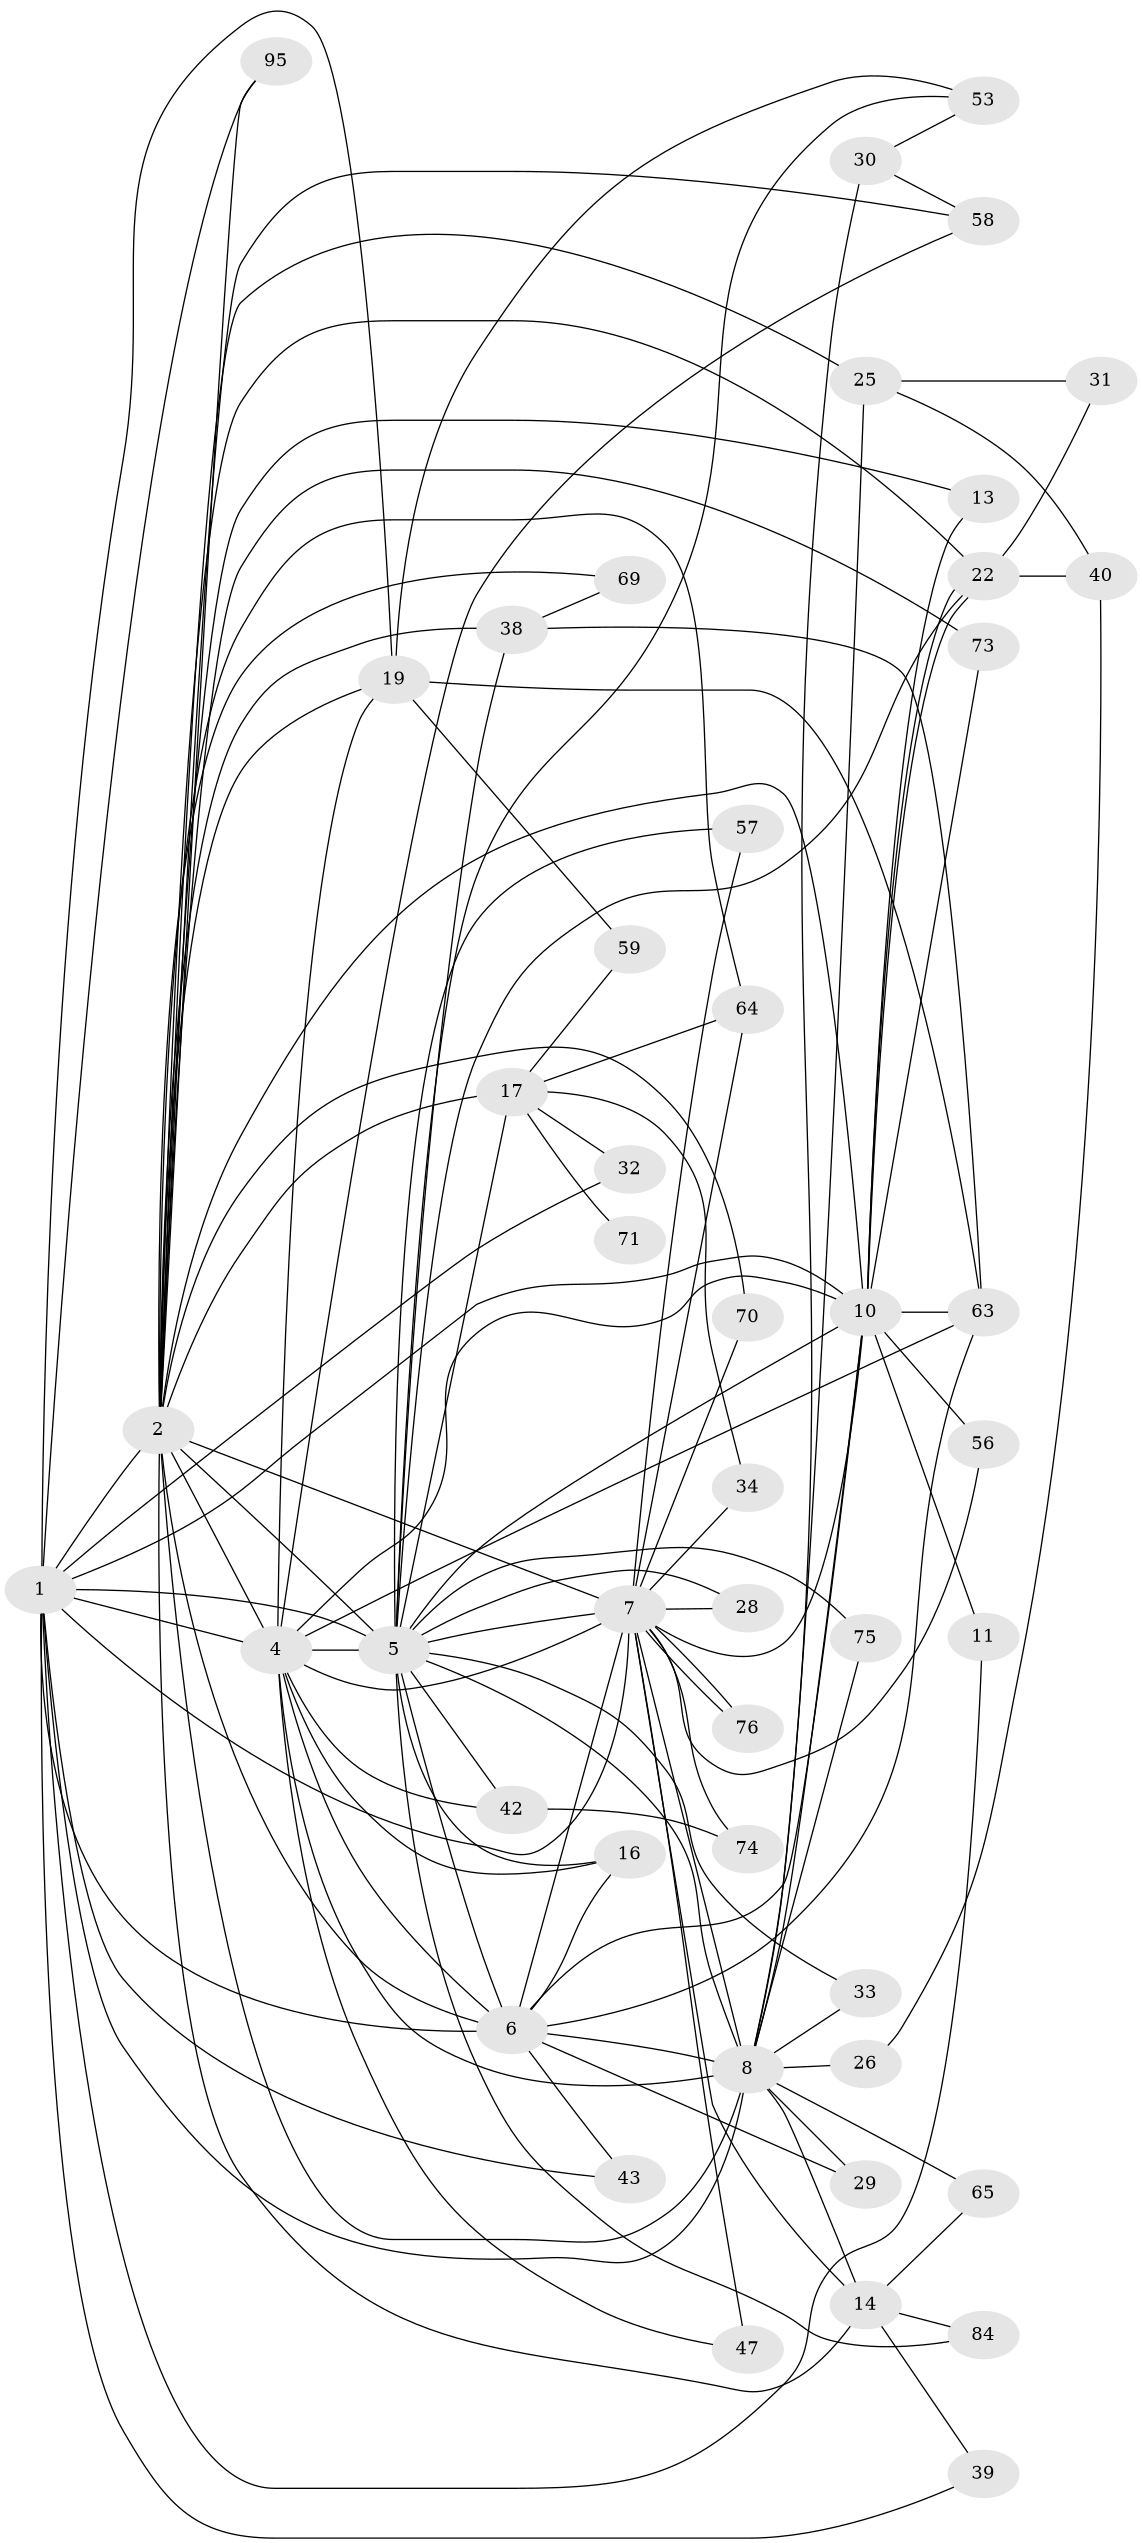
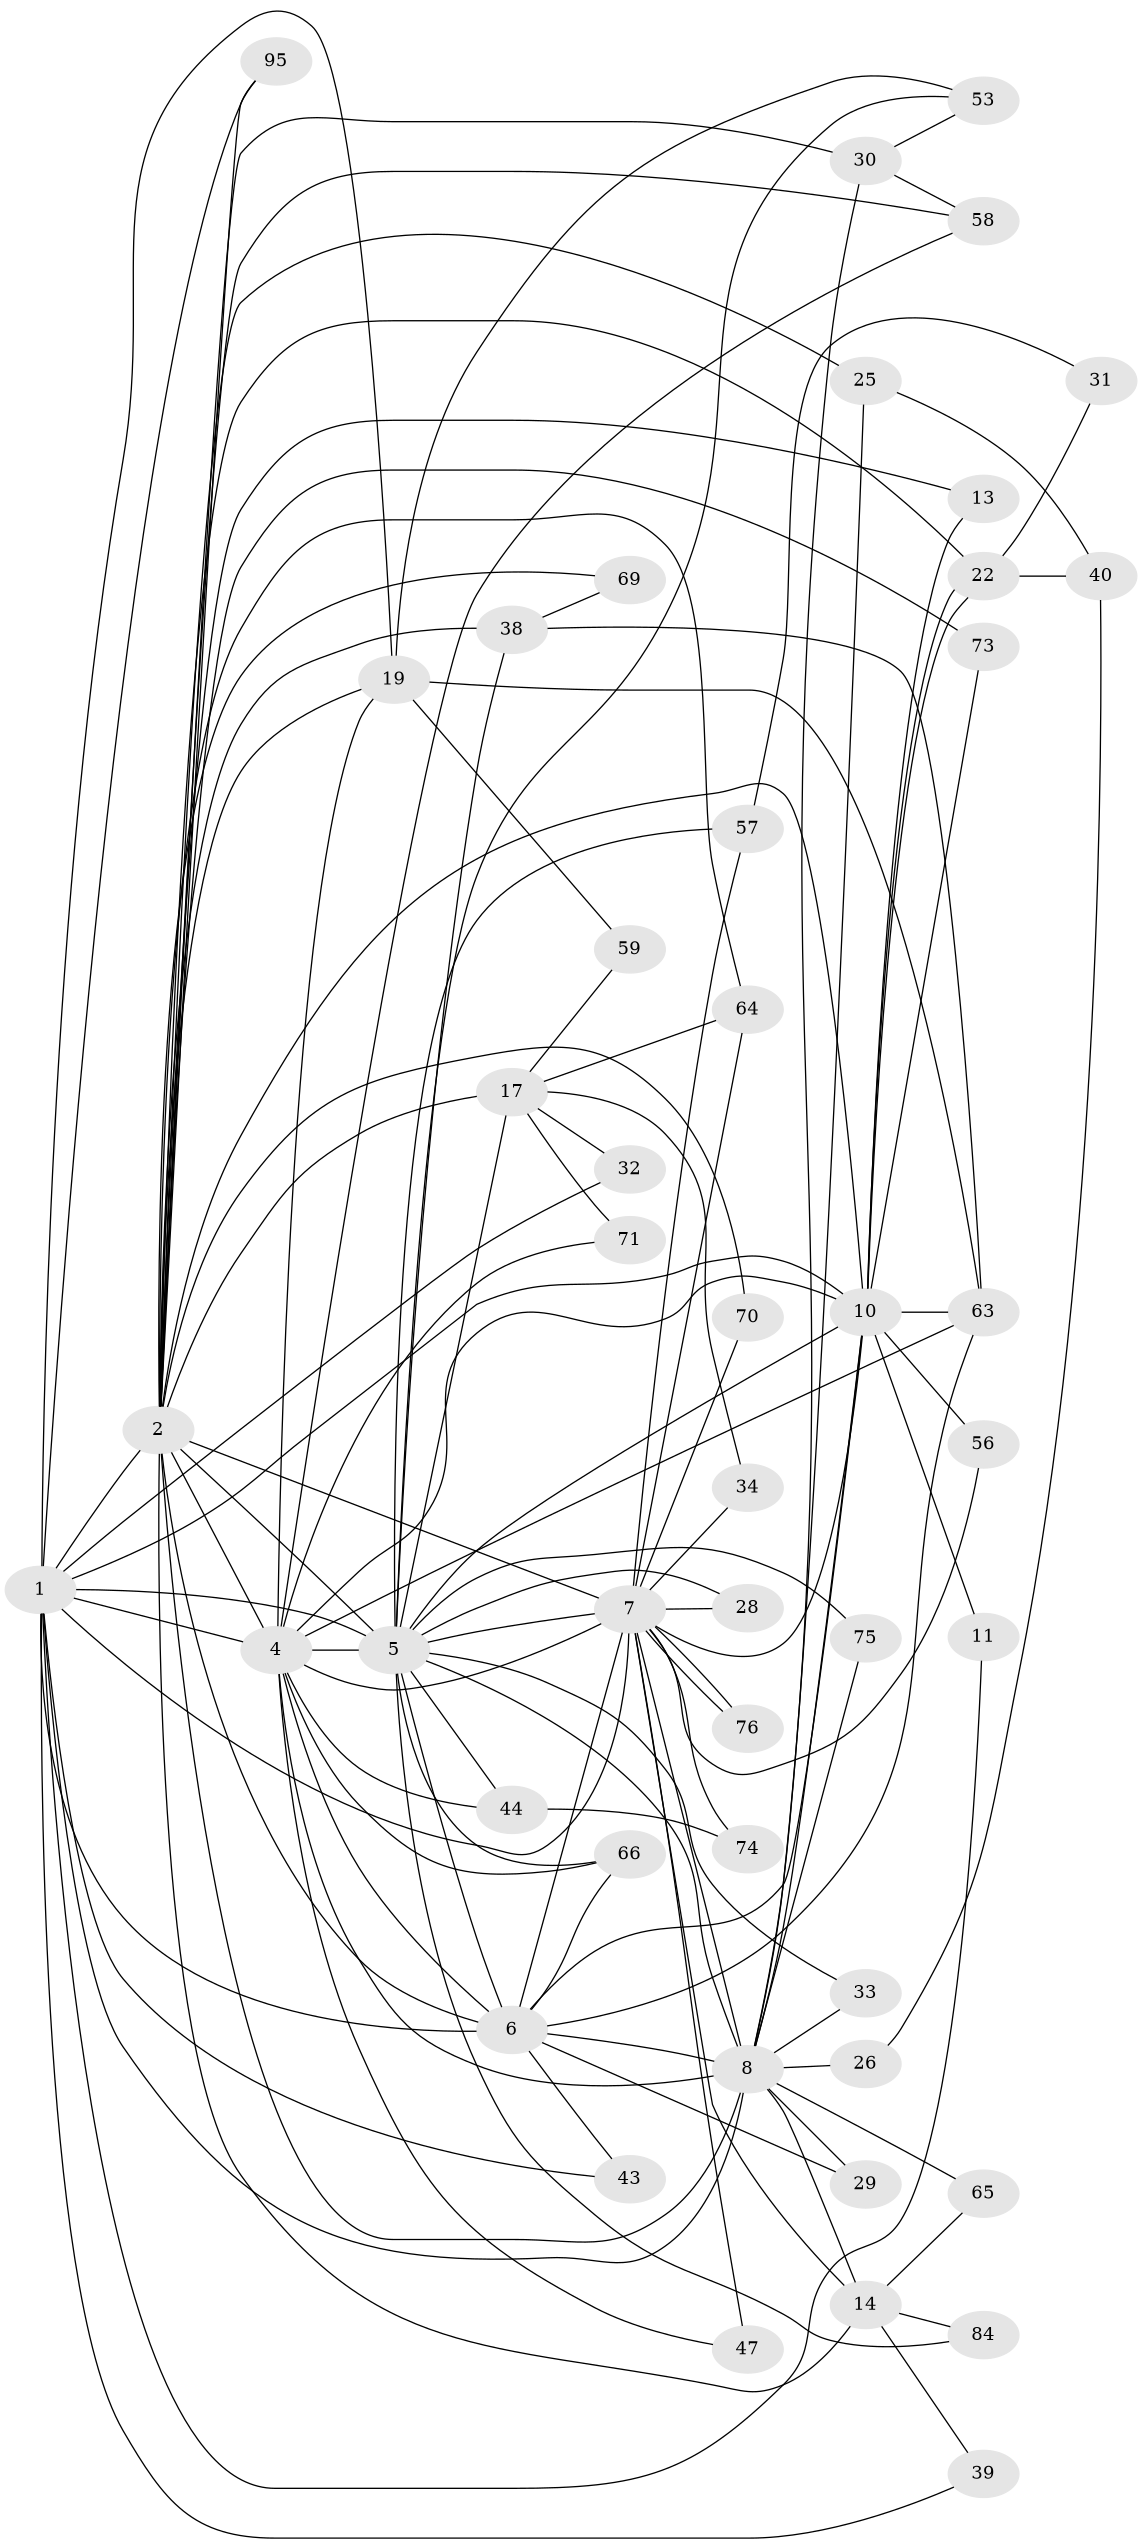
edge "30" -- "2": added
edge "25" -- "31": now "57" -- "31"
edge "22" -- "5": removed
edge "71" -- "4": added
node "42": label "42" -> "44"
node "16": label "16" -> "66"
